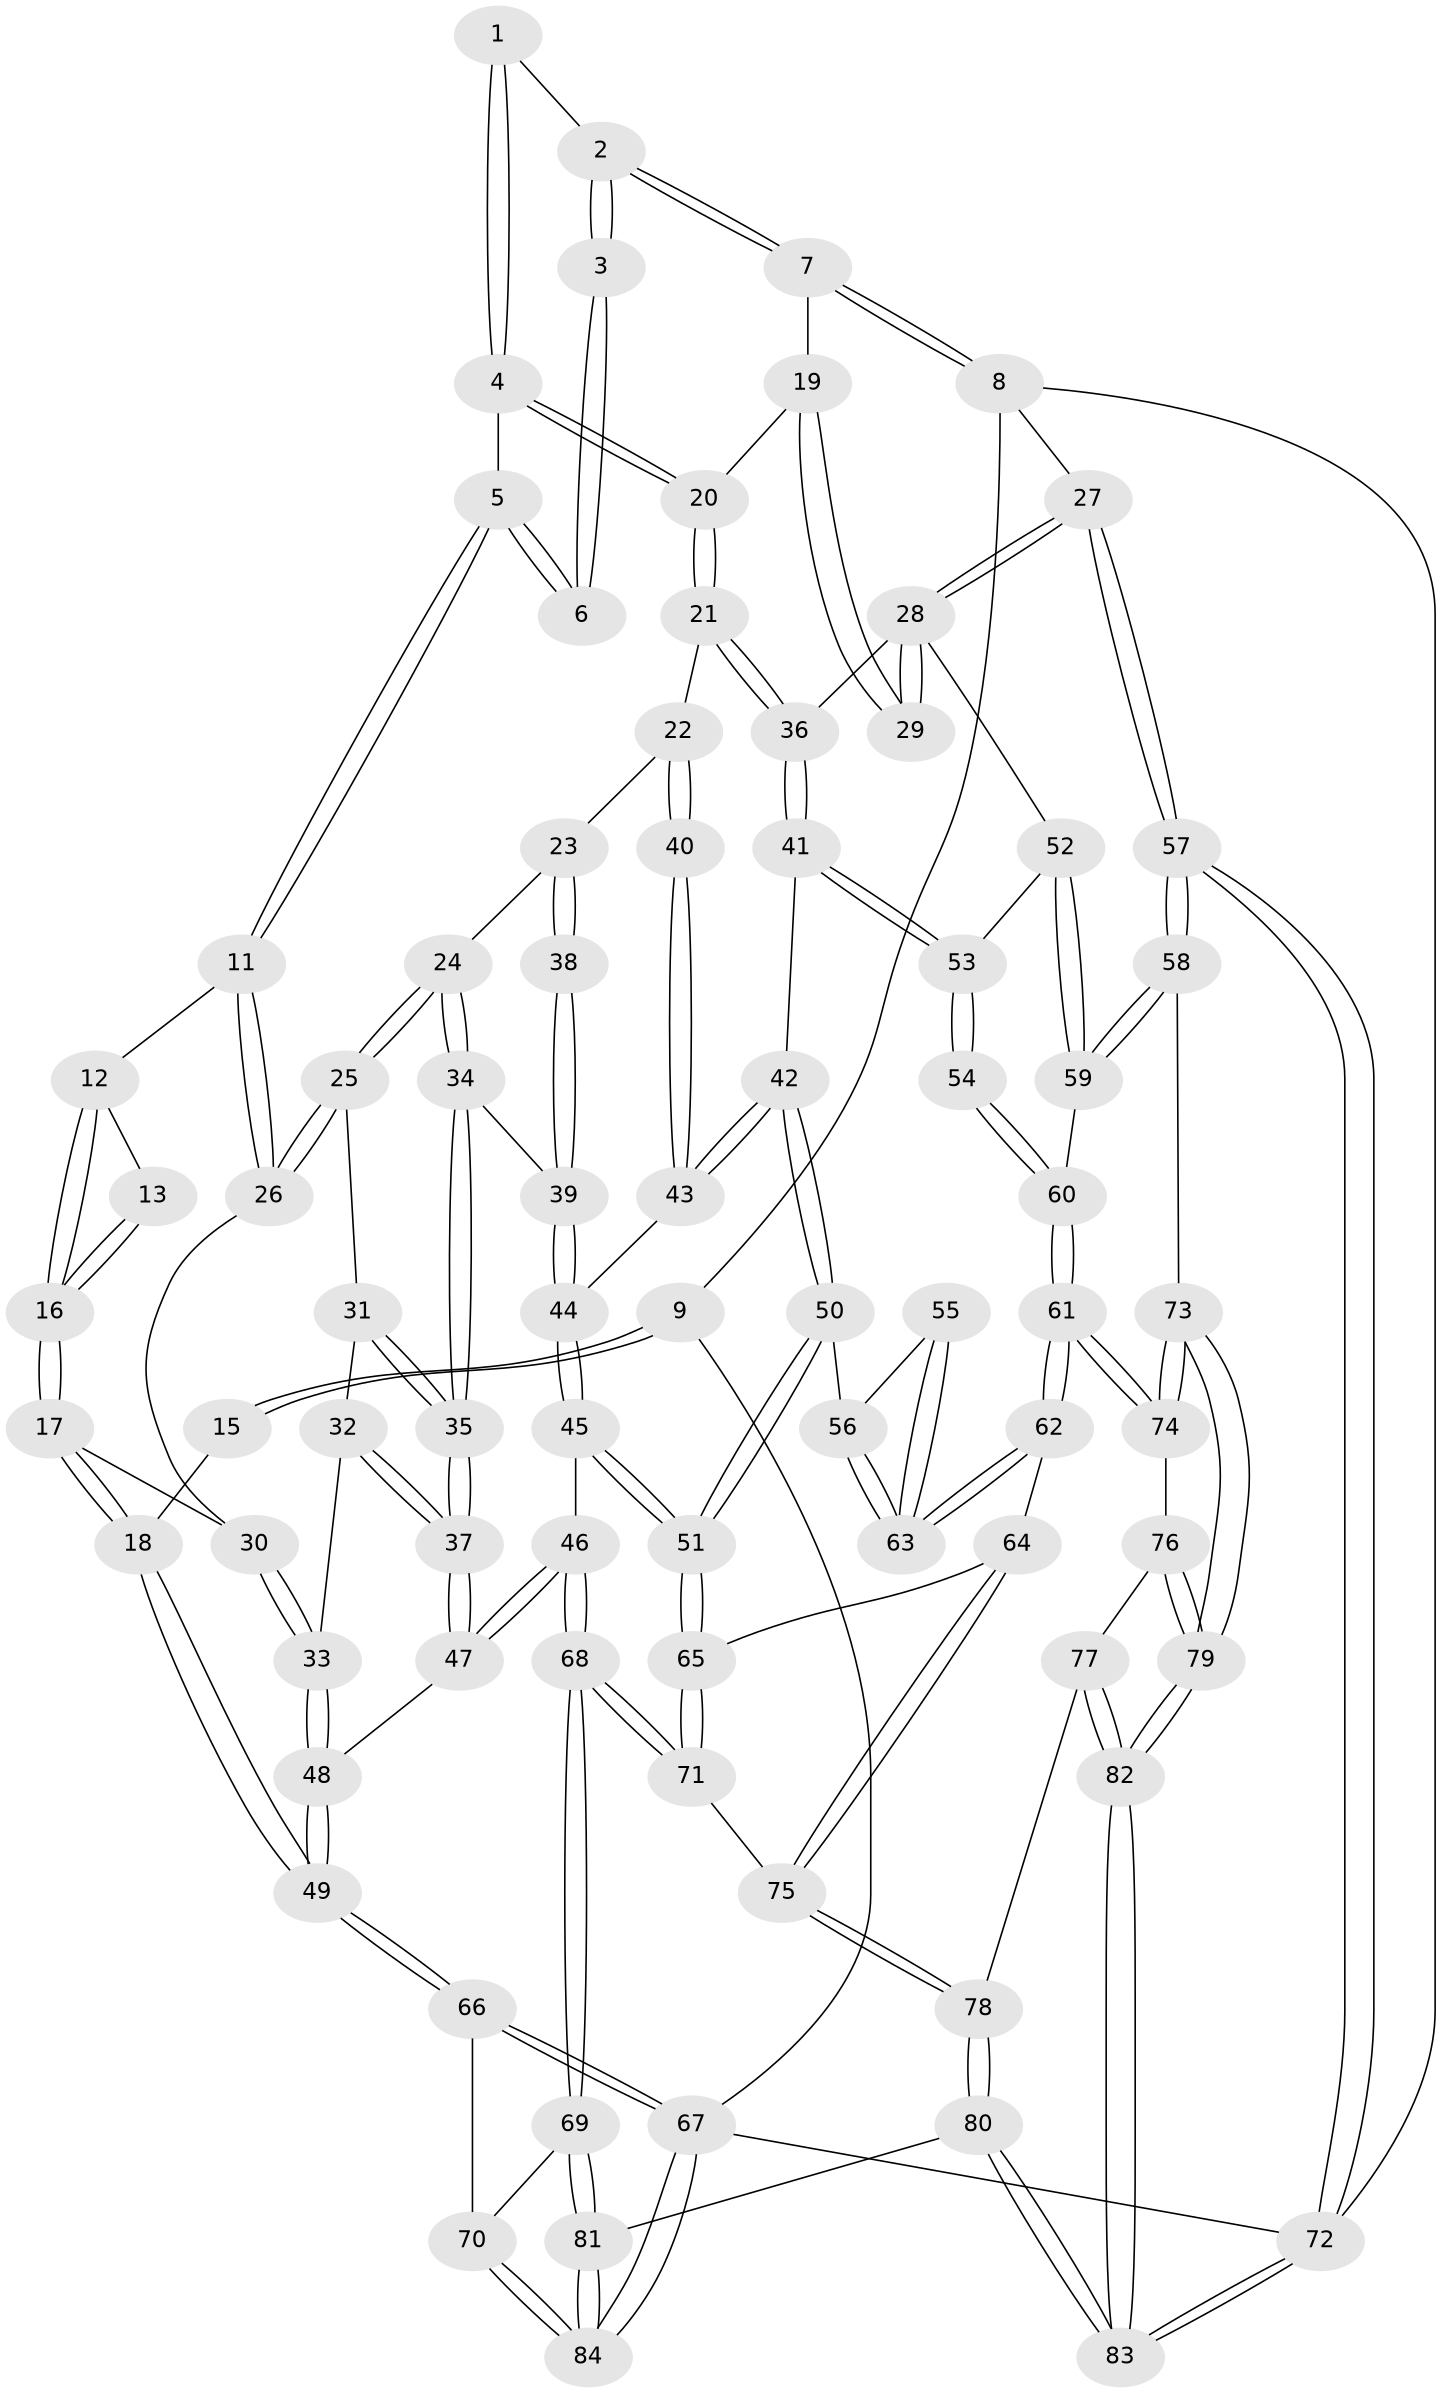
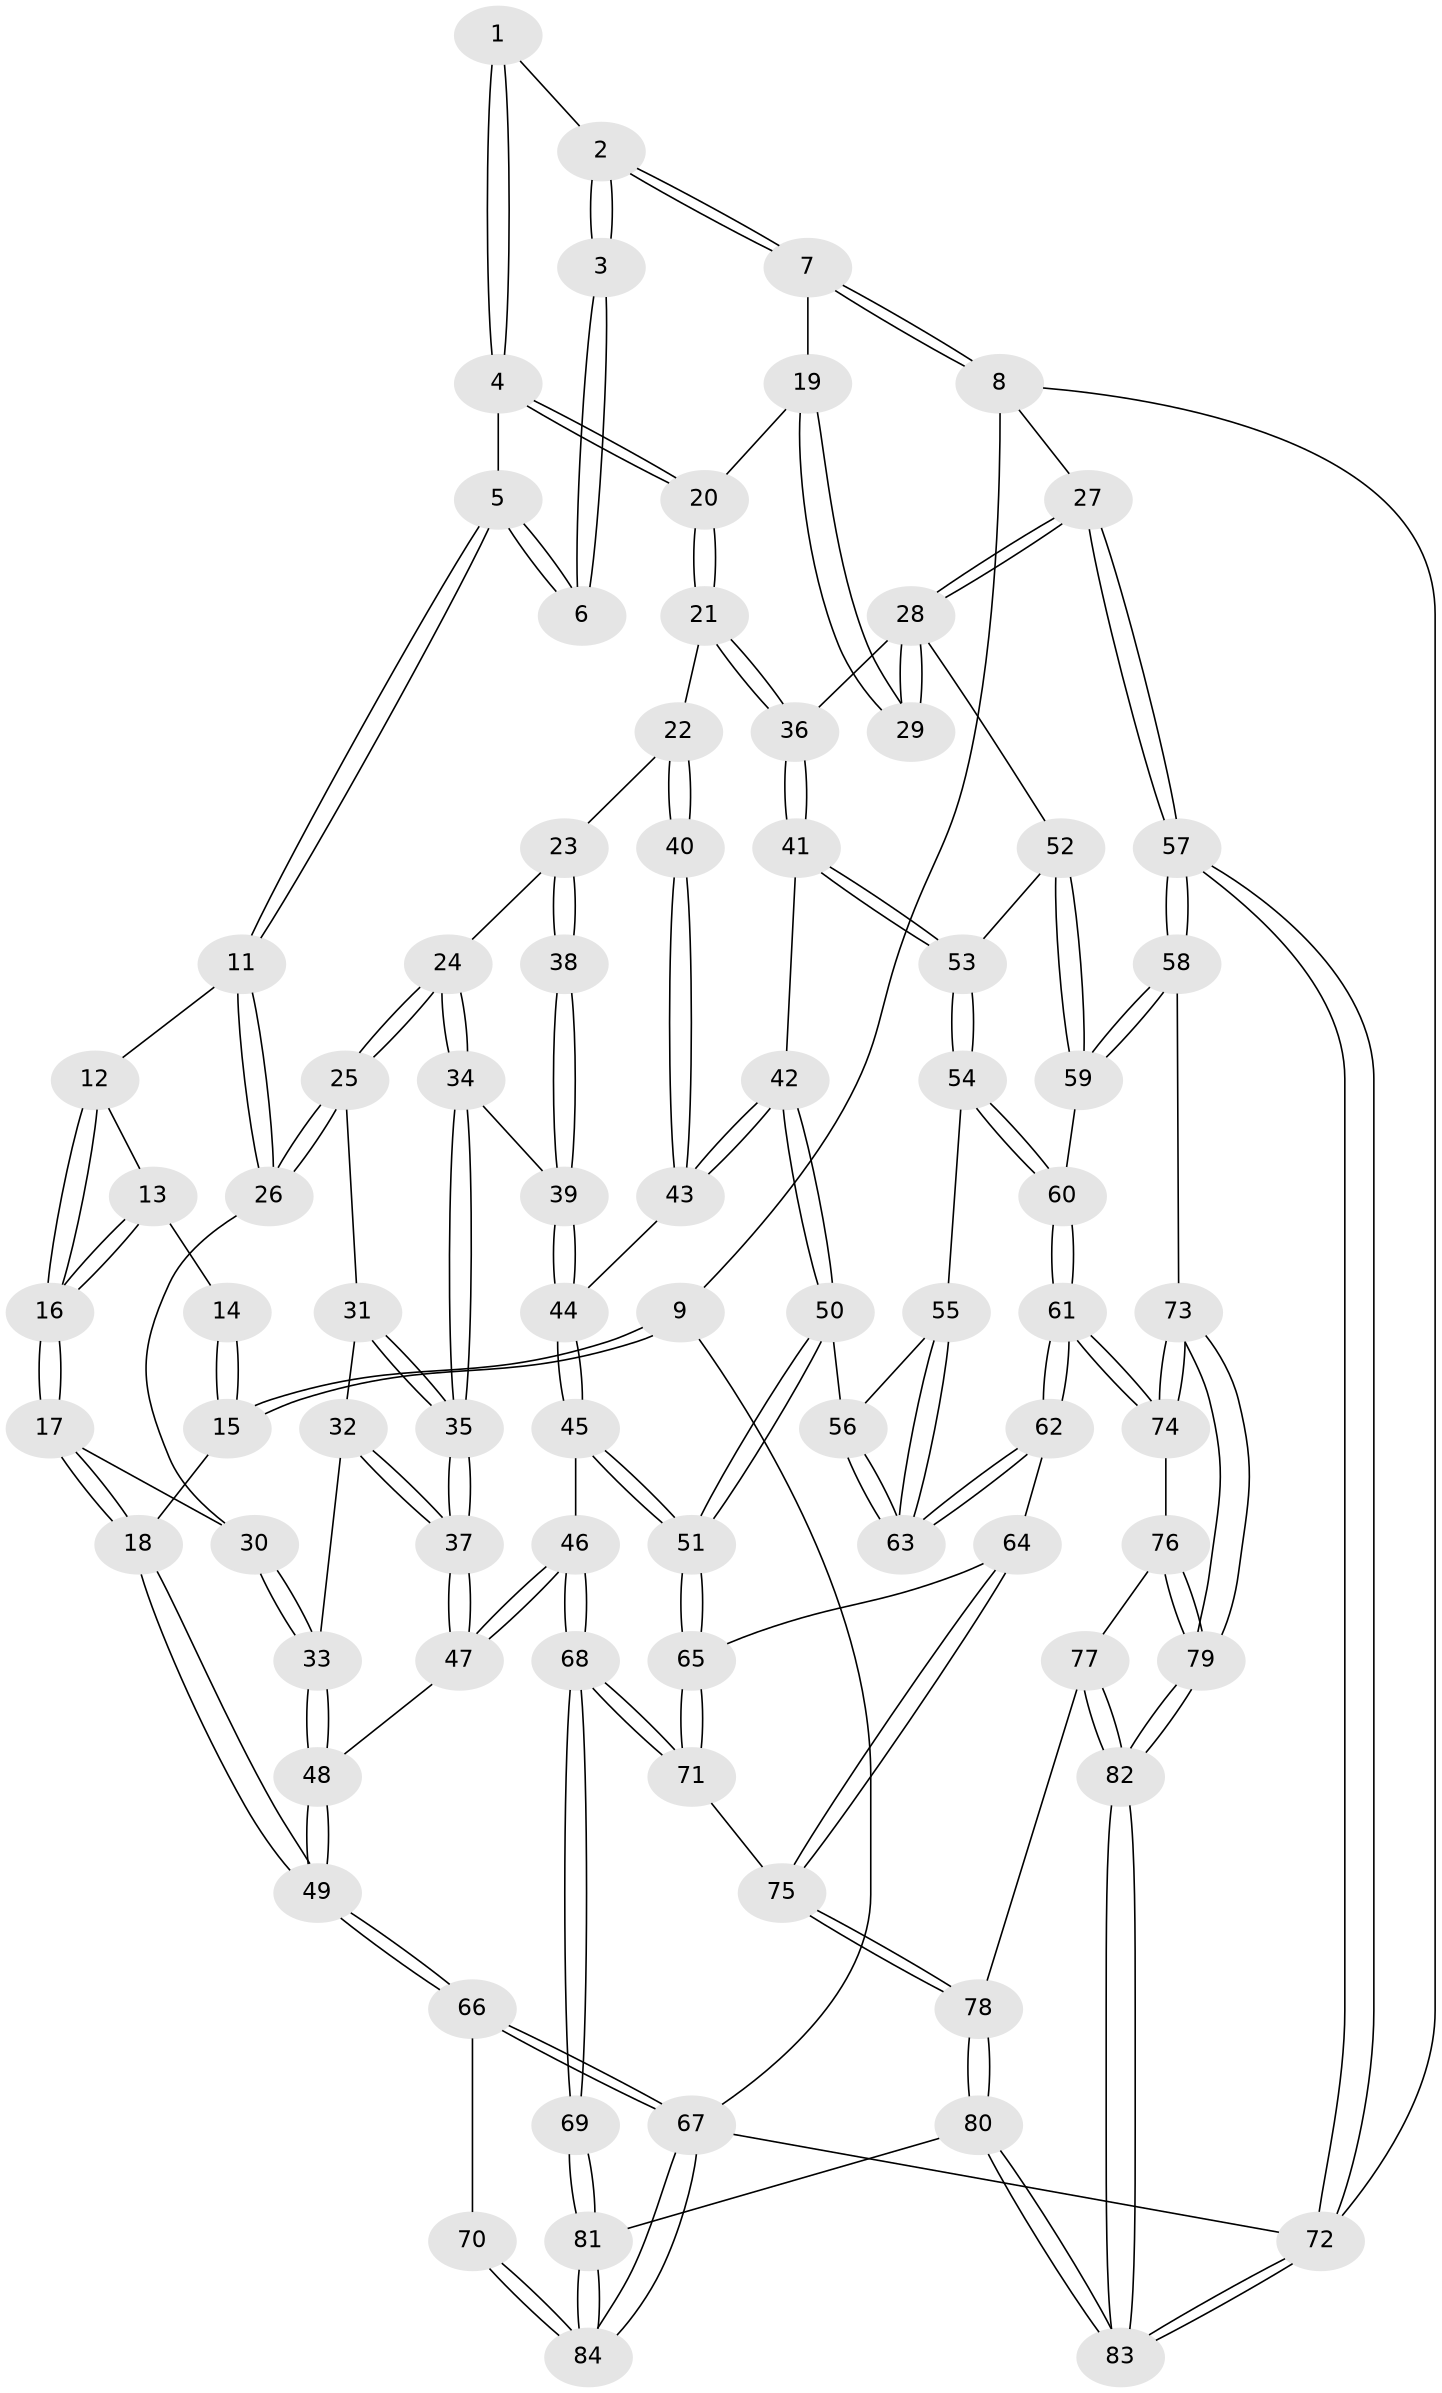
edge "54" -- "55": added
node "14": added
edge "69" -- "70": removed
